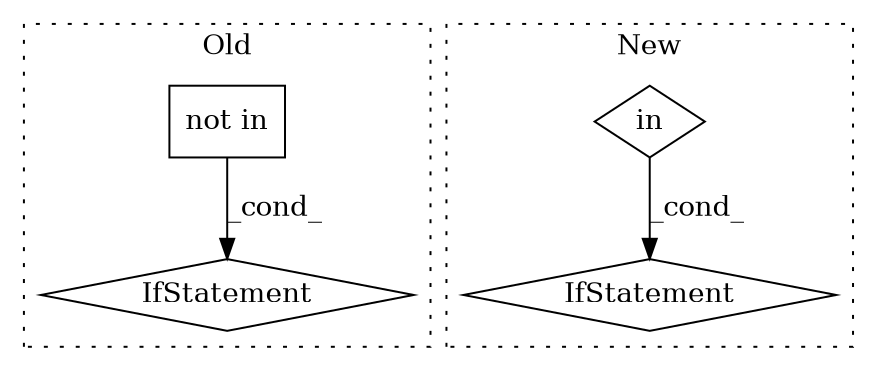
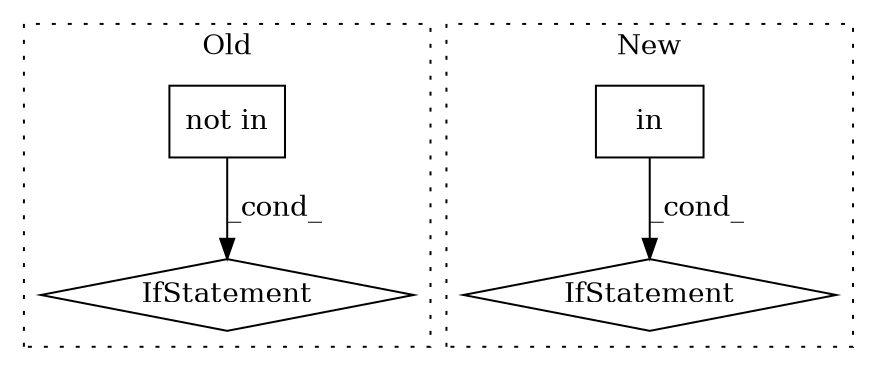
node "in": shape diamond -> box
